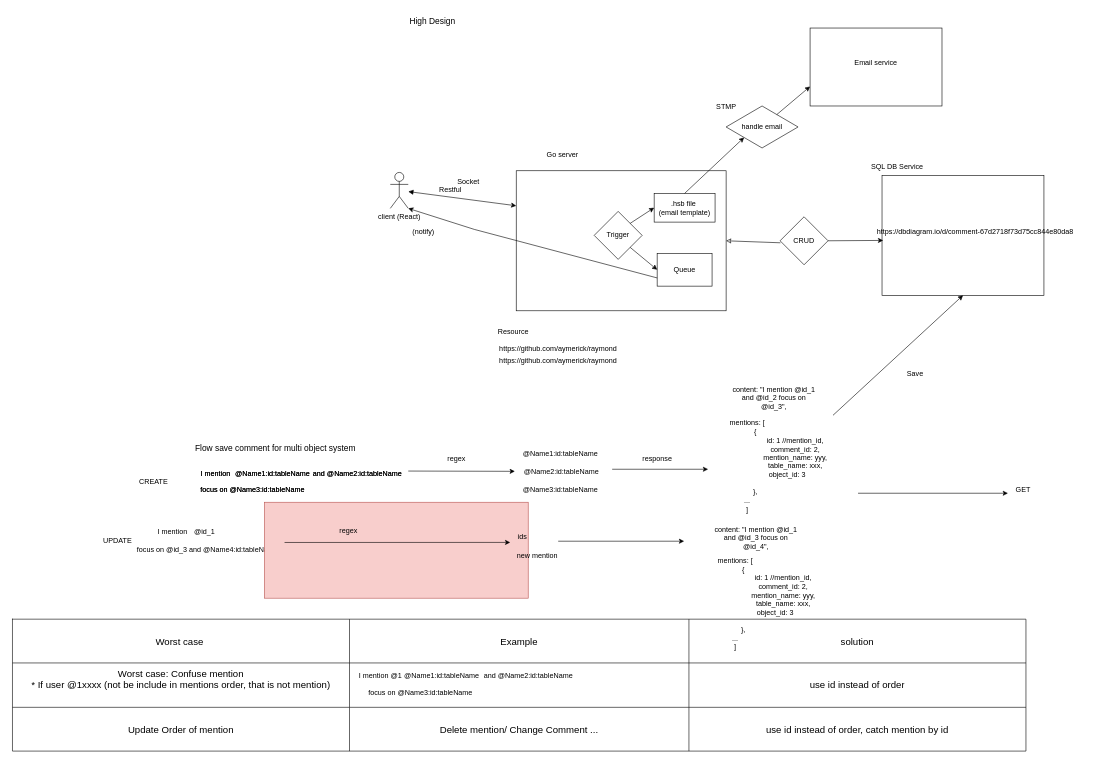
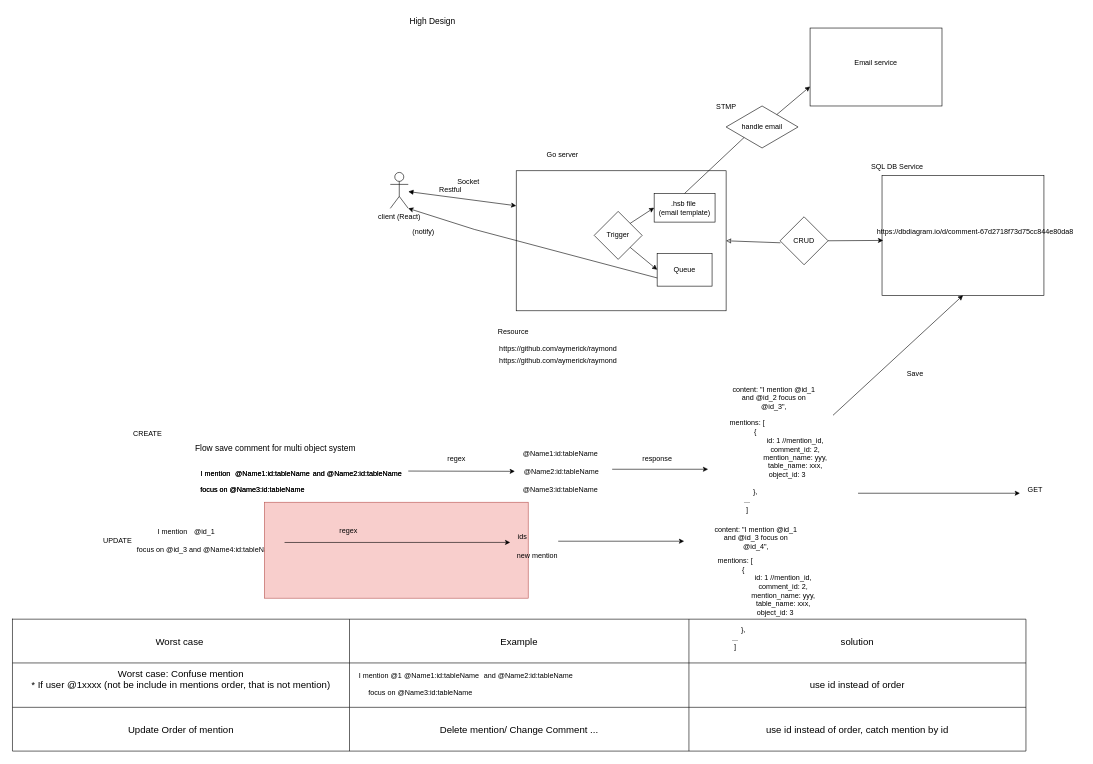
edge ".hsb file (email template)" -> "handle email": arrowhead classic -> none
node "CREATE": moved (153, 482) -> (147, 434)
node "GET": moved (1023, 491) -> (1035, 491)
